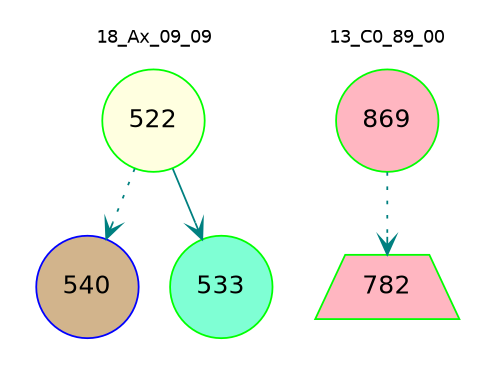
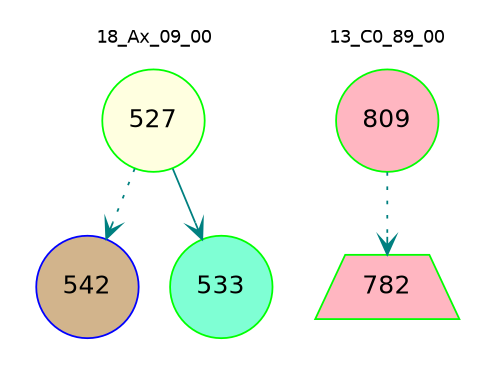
cluster "18_Ax_09_09": label "18_Ax_09_09" -> "18_Ax_09_00"
node "522": label "522" -> "527"
node "869": label "869" -> "809"
node "540": label "540" -> "542"
